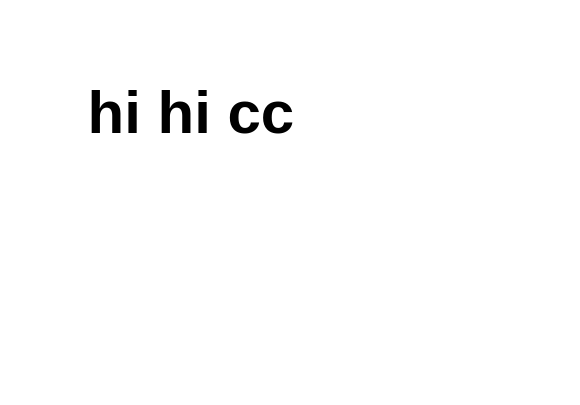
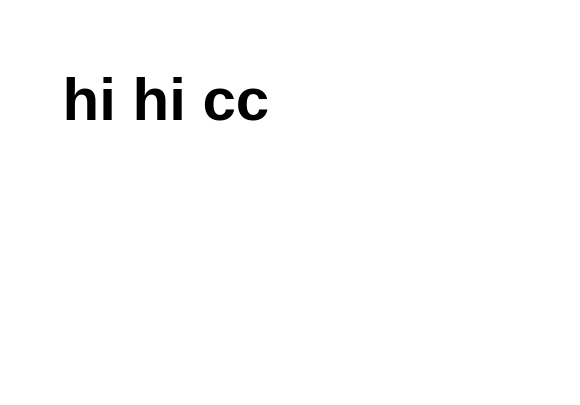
node "hi hi cc": moved (314, 214) -> (289, 201)
